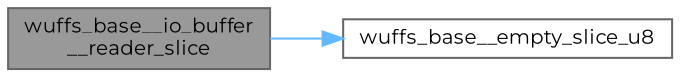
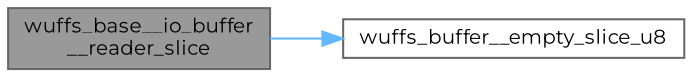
node "wuffs_base__empty_slice_u8": label "wuffs_base__empty_slice_u8" -> "wuffs_buffer__empty_slice_u8"
